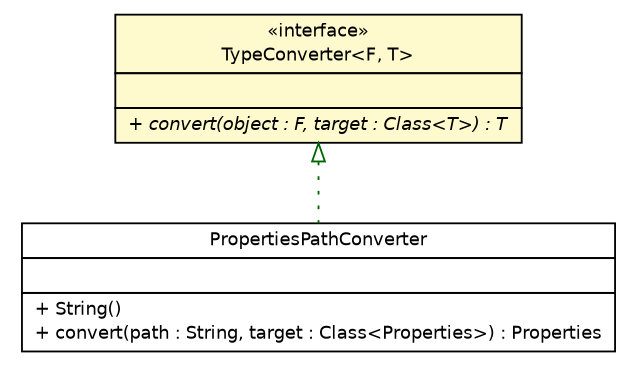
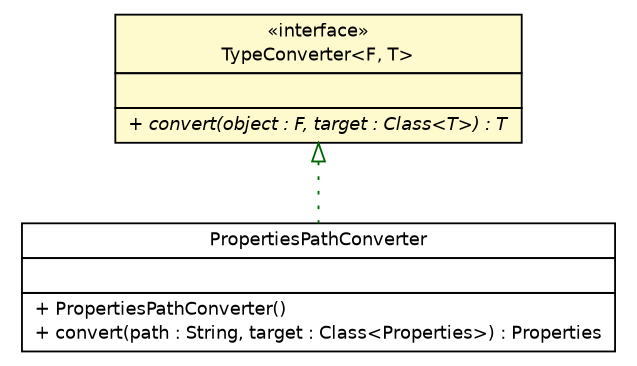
node "PropertiesPathConverter": text "+ String()" -> "+ PropertiesPathConverter()"
